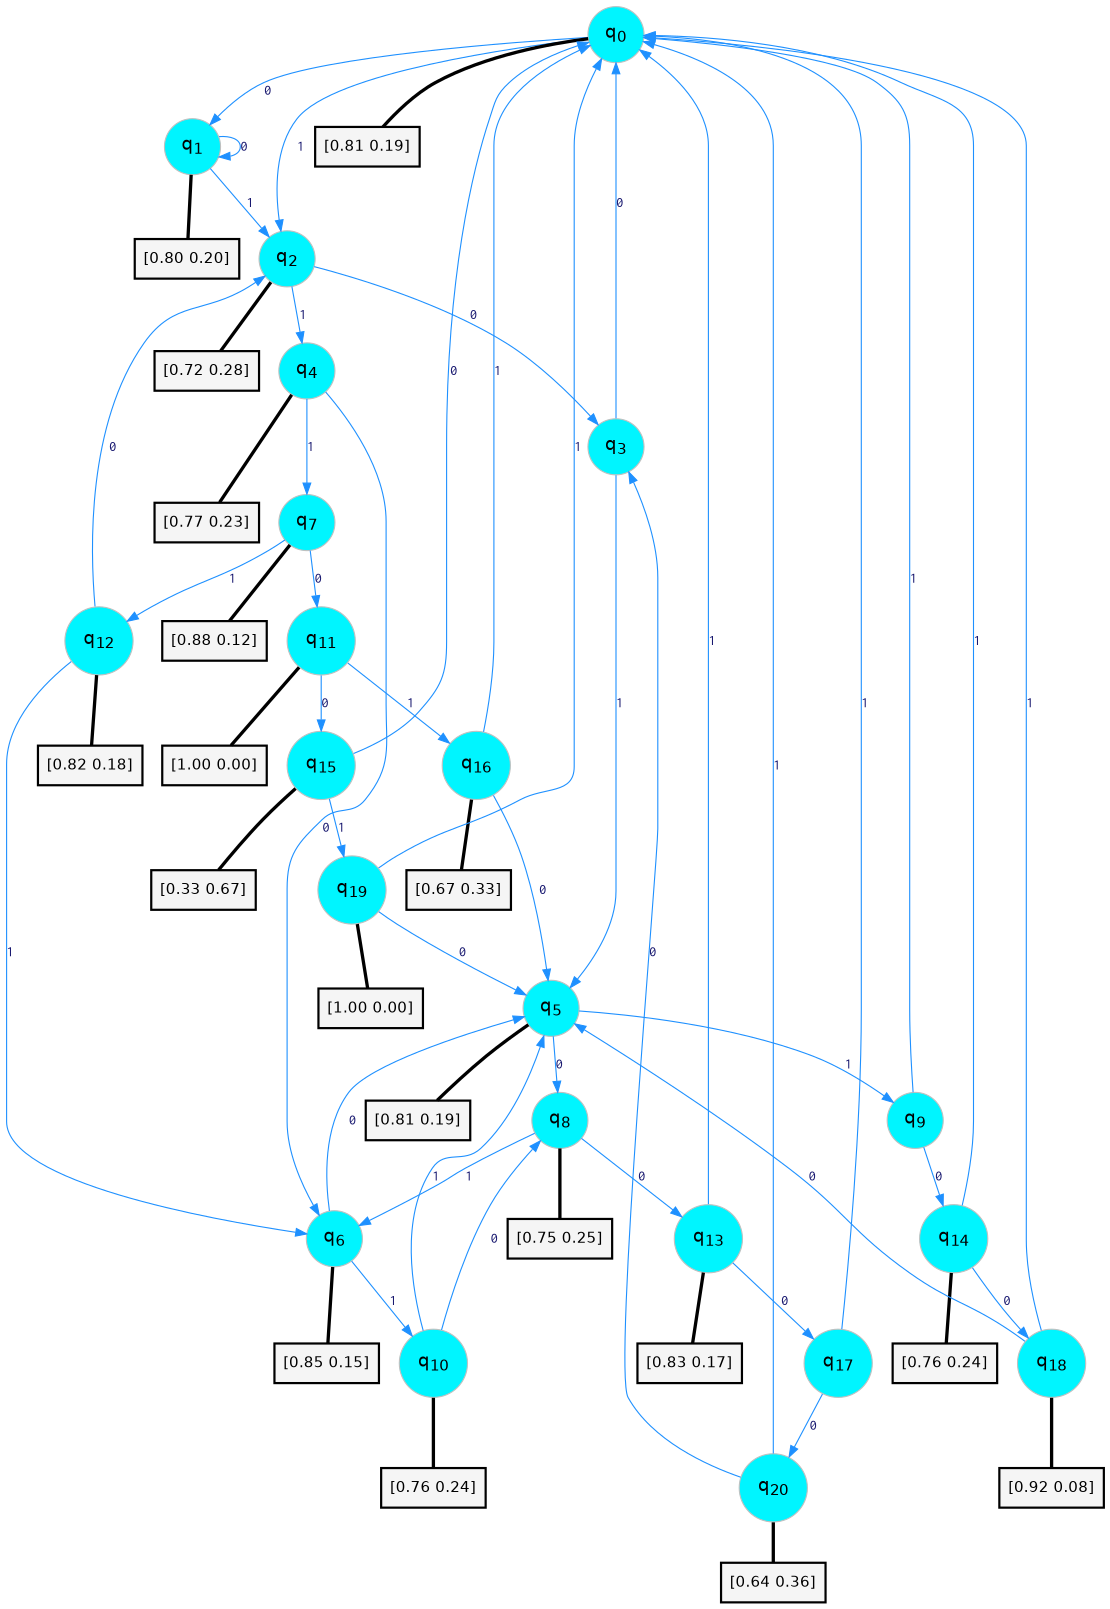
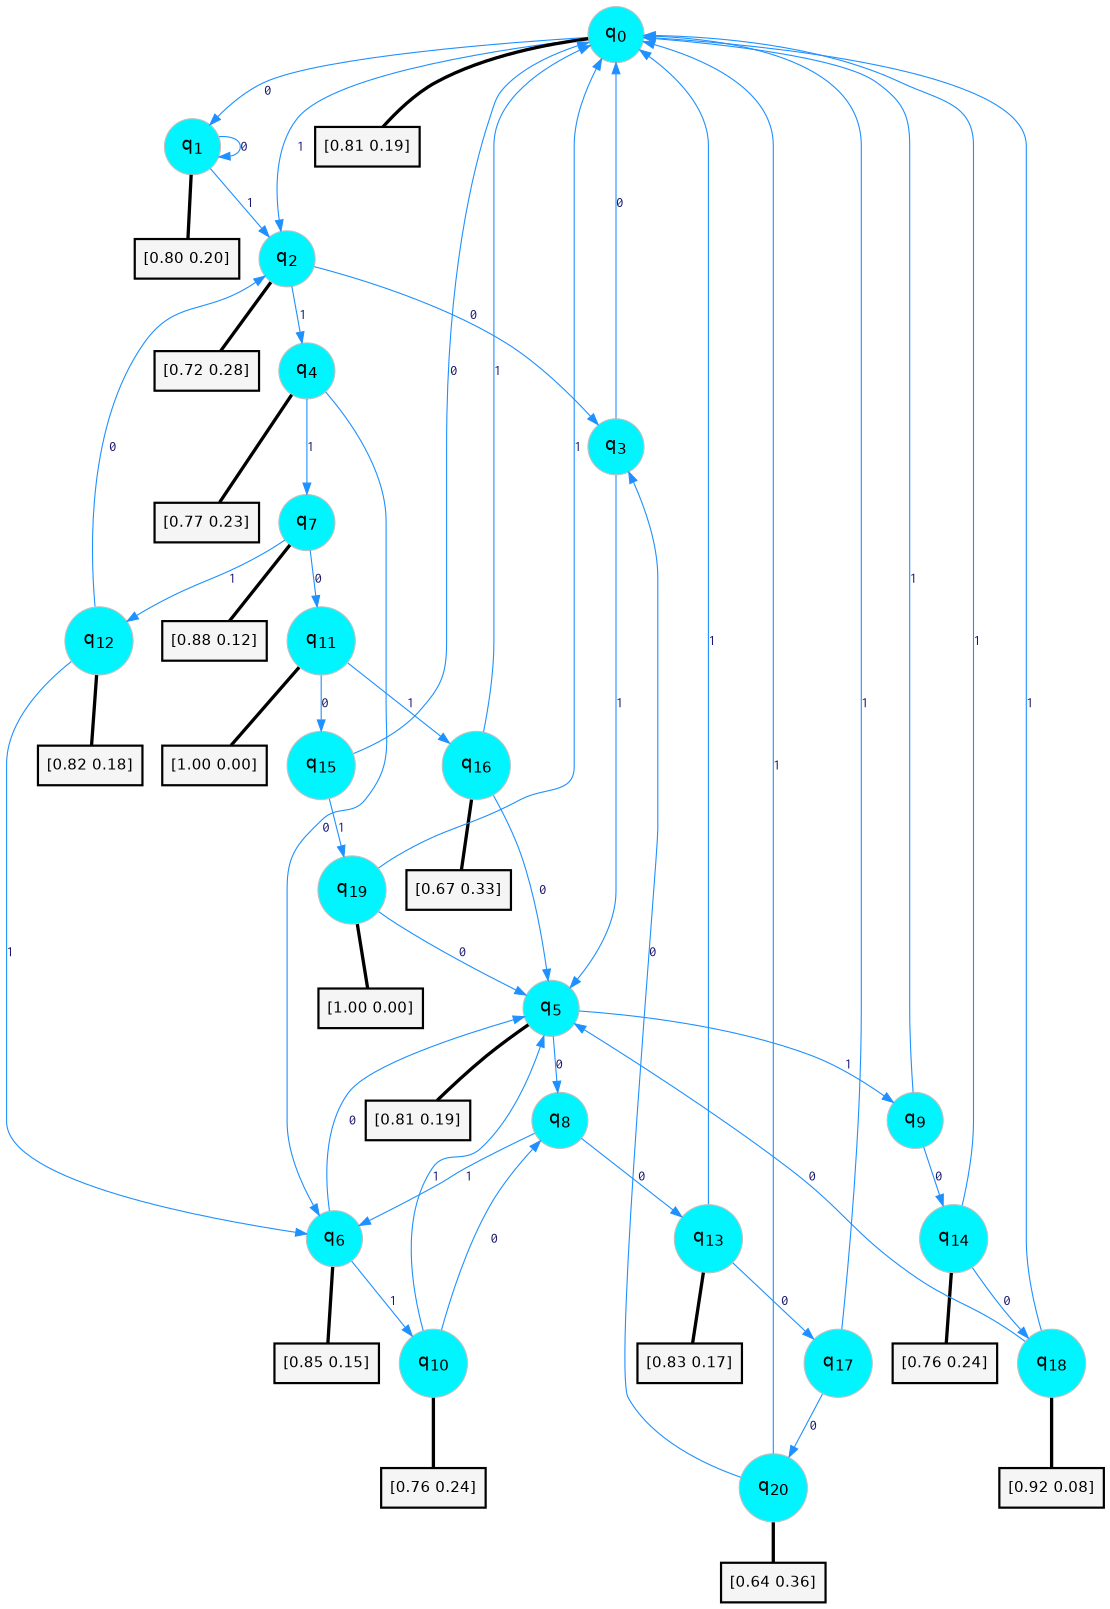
node "[0.33 0.67]": removed
node "[0.75 0.25]": removed
